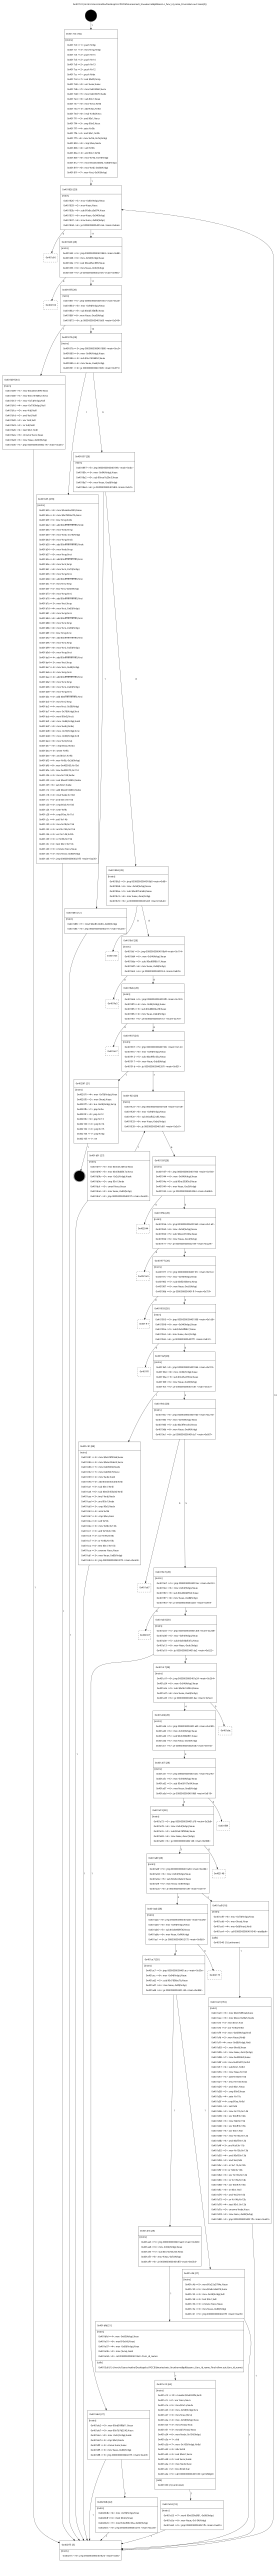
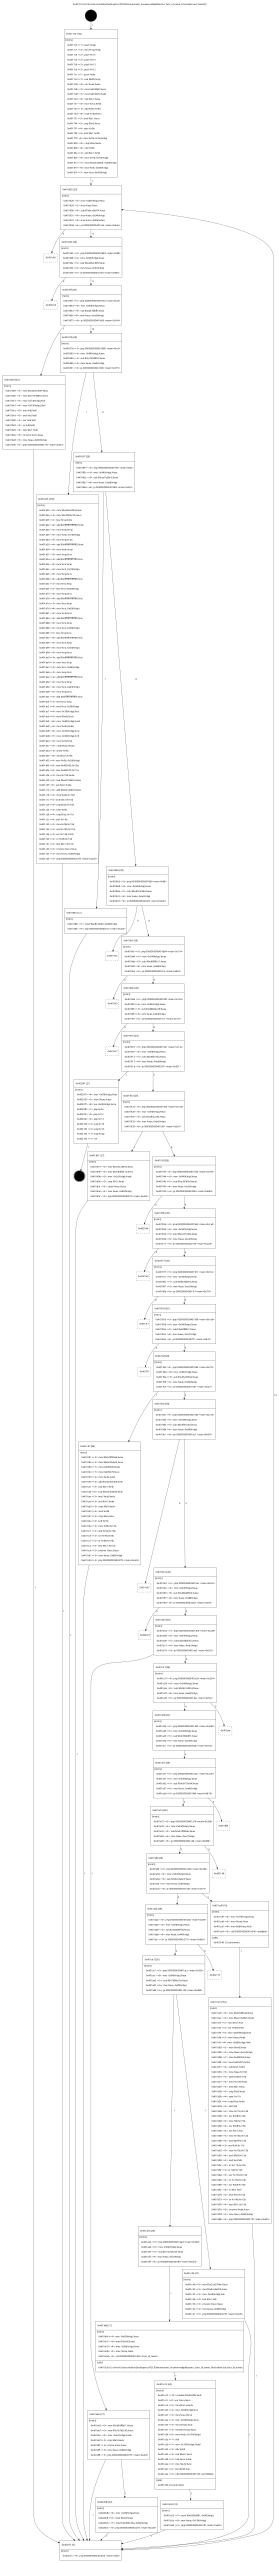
edge "0x401d91 [27]" -> "0x401923 [28]": reversed
